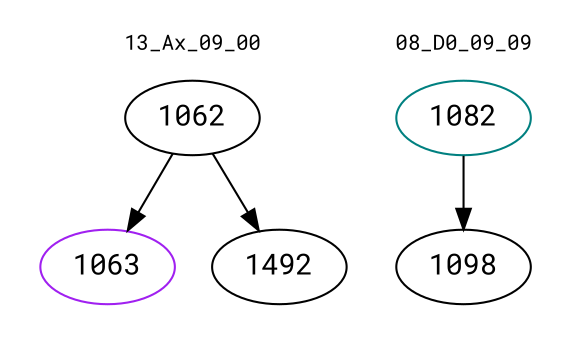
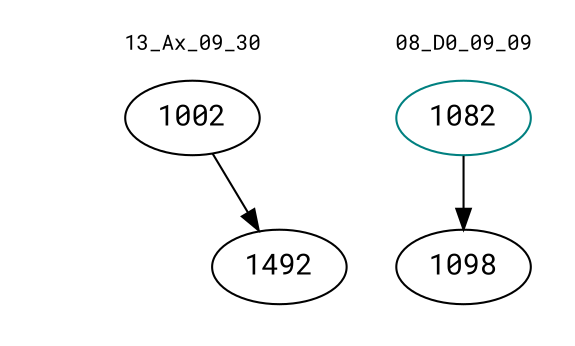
cluster "13_Ax_09_00": label "13_Ax_09_00" -> "13_Ax_09_30"
node "1062": label "1062" -> "1002"
node "1063": removed
